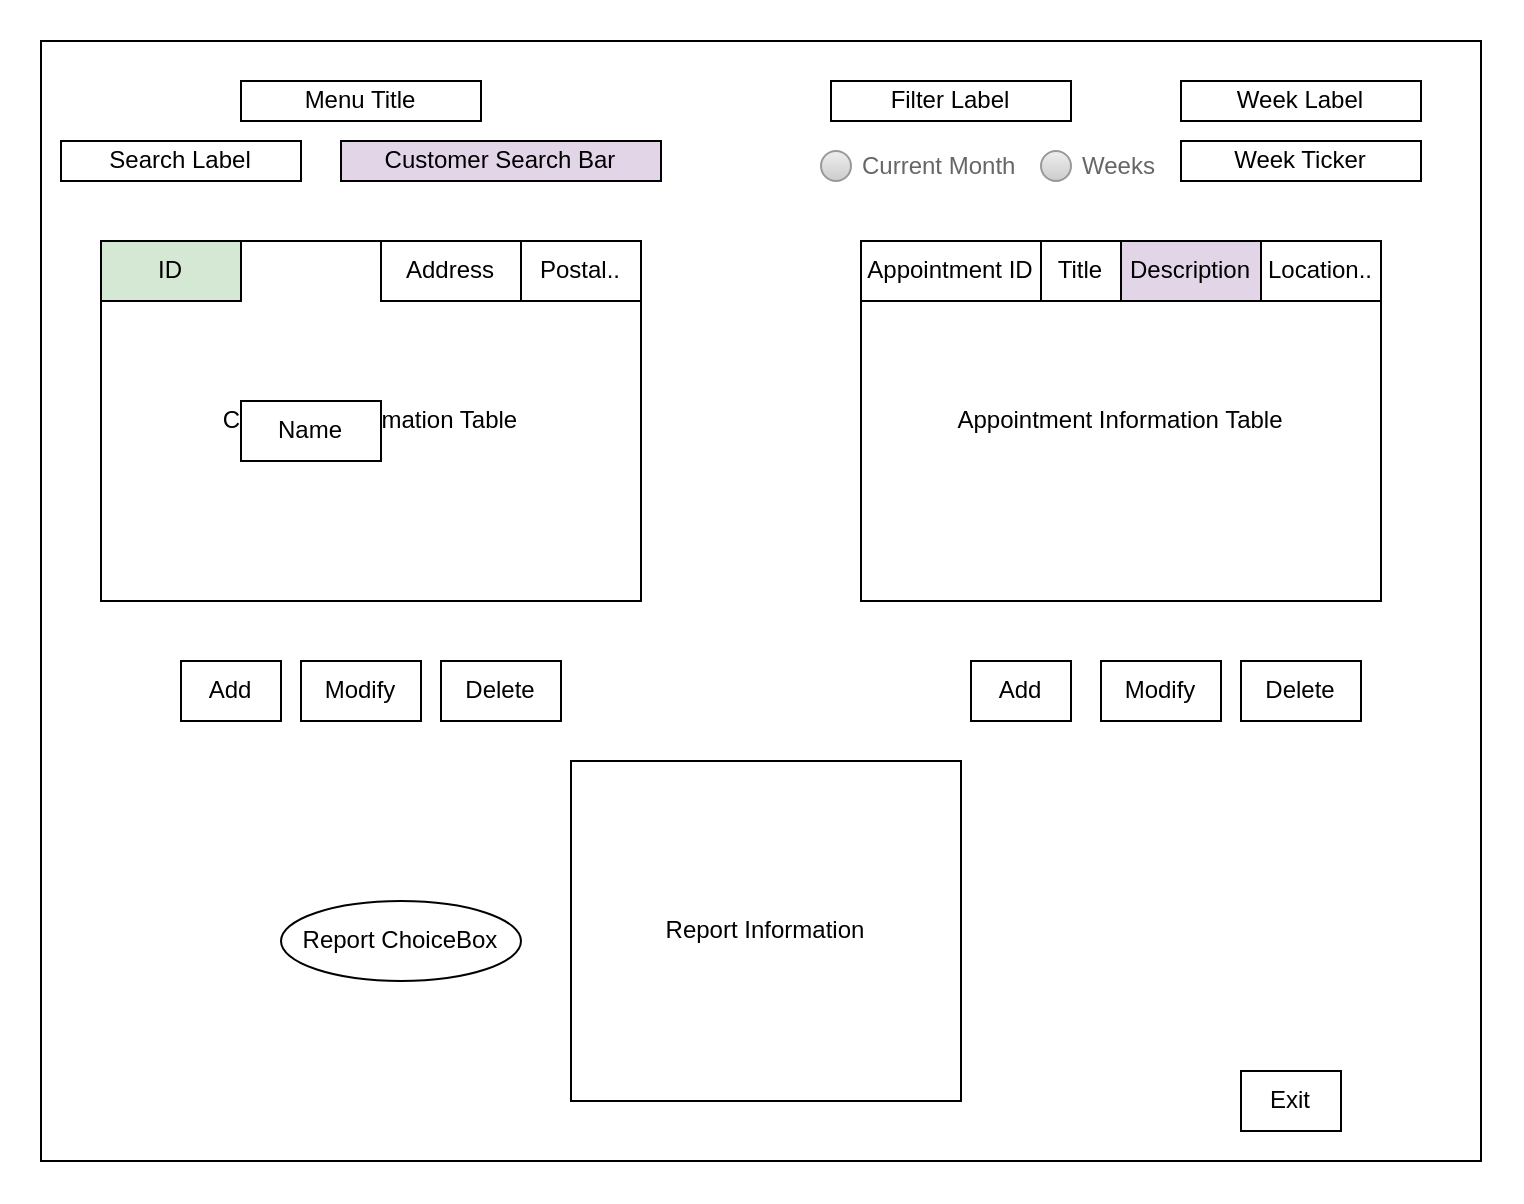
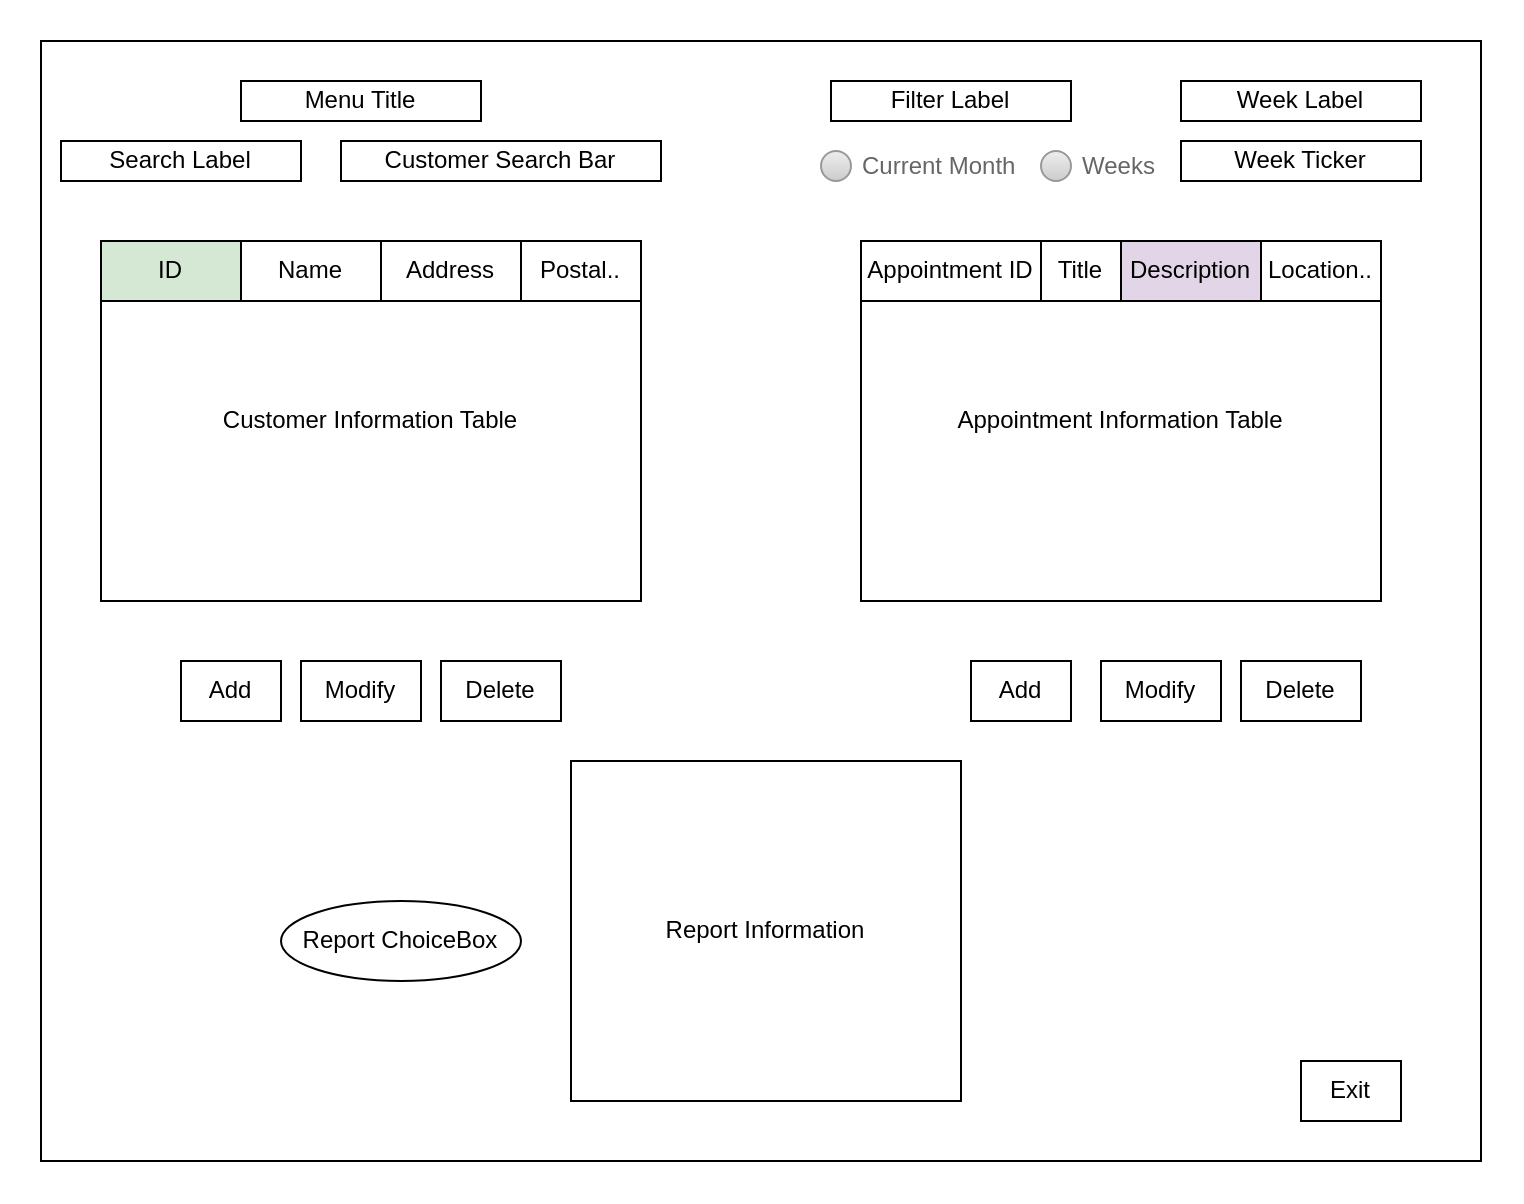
node "Customer Search Bar": fillcolor #e1d5e7 -> #ffffff
node "Name": moved (311, 431) -> (311, 271)
node "Exit": moved (1291, 1101) -> (1351, 1091)
